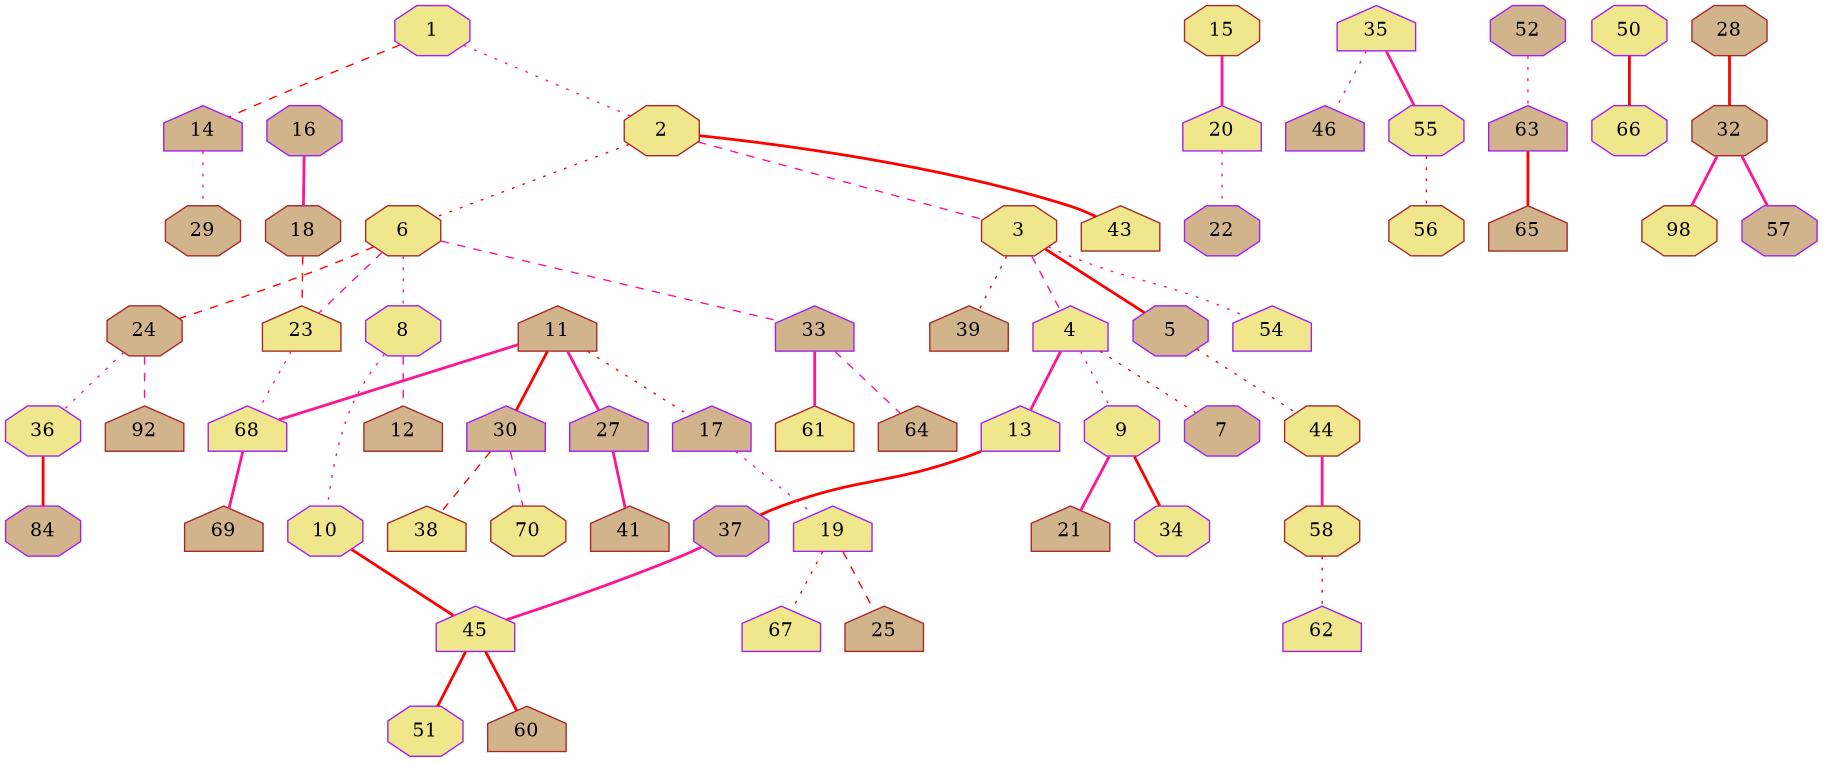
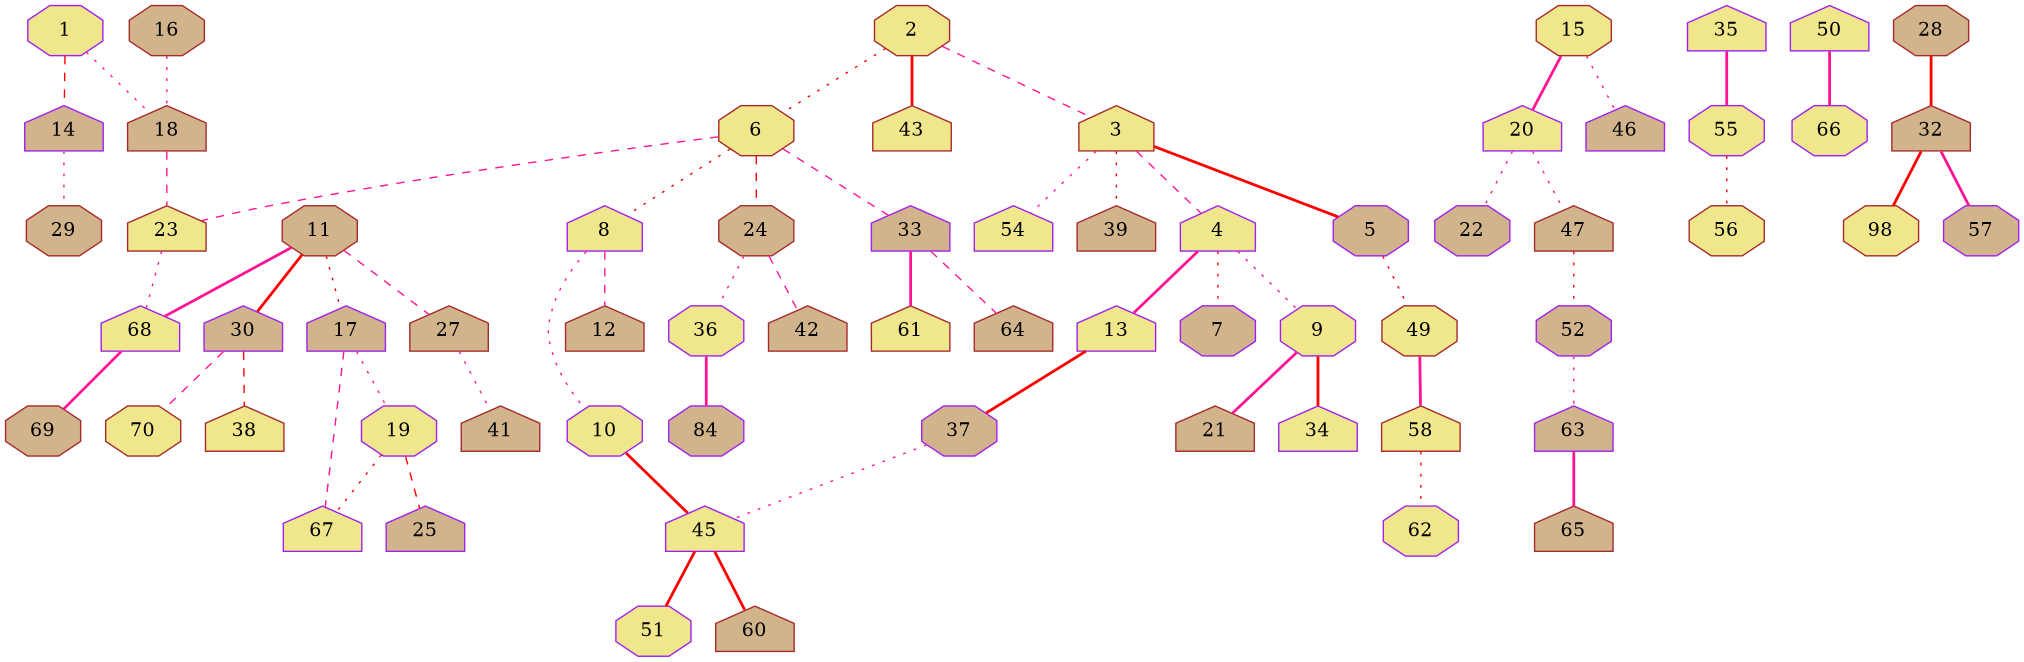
node "50": shape octagon -> house
edge "1" -- "2": now "1" -- "18"
edge "35" -- "46": now "15" -- "46"
edge "50" -- "66": color red -> deeppink
node "16": color purple -> brown
node "32": shape octagon -> house
edge "63" -- "65": color red -> deeppink
edge "16" -- "18": style bold -> dotted
edge "32" -- "98": color deeppink -> red
node "18": shape octagon -> house
node "3": shape octagon -> house
node "47": added
edge "6" -- "8": color deeppink -> red
edge "18" -- "23": color red -> deeppink
node "8": shape octagon -> house
node "11": shape house -> octagon
edge "11" -- "27": style bold -> dashed
edge "17" -- "67": added
node "92": label "92" -> "42"
node "27": color purple -> brown
node "44": label "44" -> "49"
edge "27" -- "41": style bold -> dotted
edge "36" -- "84": color red -> deeppink
node "69": shape house -> octagon
node "19": shape house -> octagon
node "34": shape octagon -> house
node "58": shape octagon -> house
edge "37" -- "45": style bold -> dotted
node "25": color brown -> purple
node "62": shape house -> octagon
